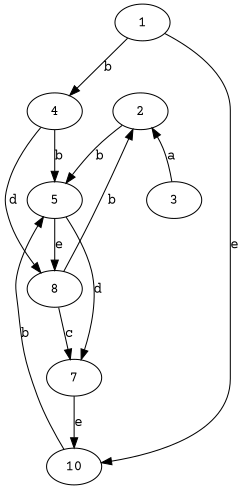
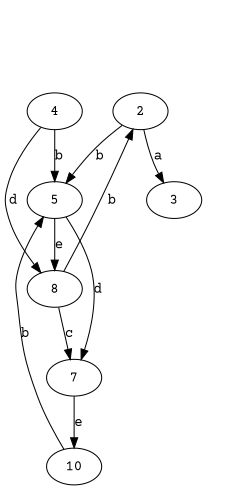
node "1": removed
edge "3" -> "2": reversed
